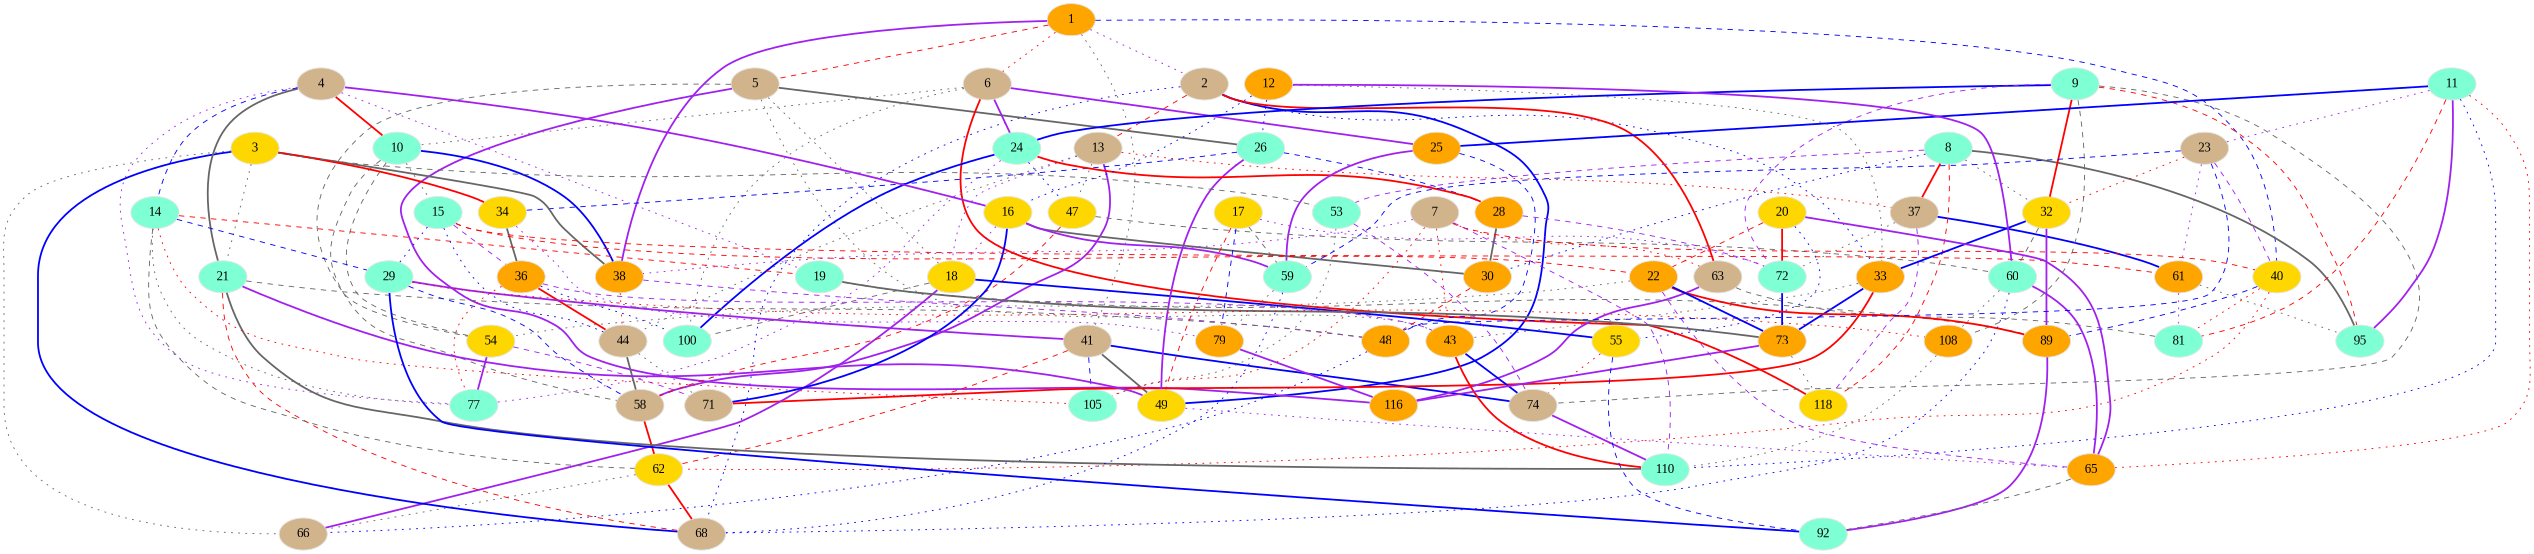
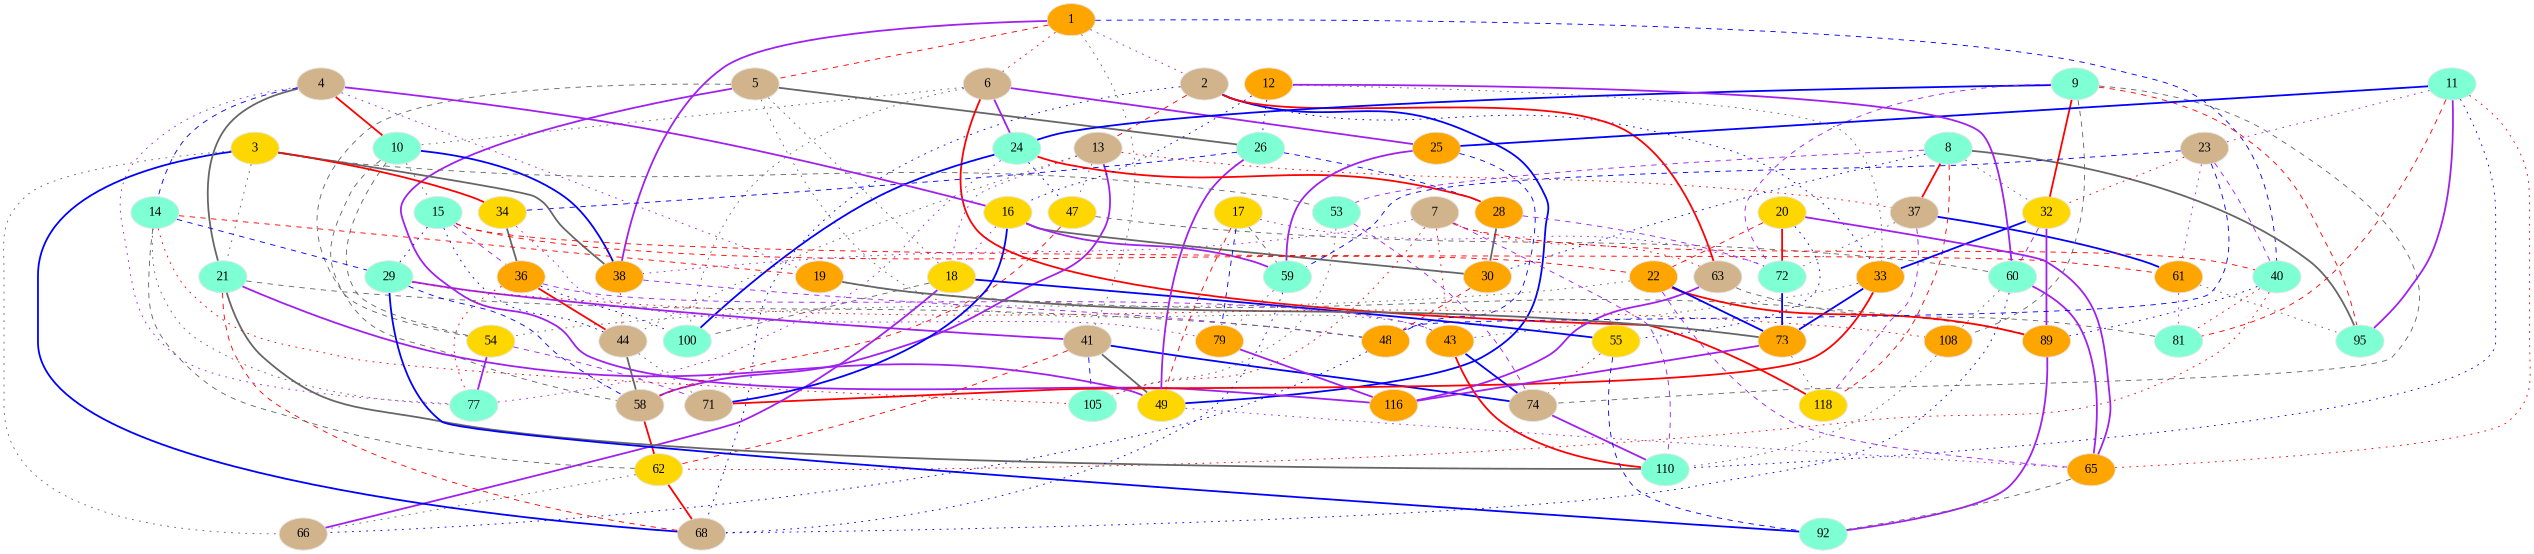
edge "32" -- "60": color gray40 -> purple
node "19": fillcolor aquamarine -> orange
node "40": fillcolor gold -> aquamarine
edge "40" -- "89": style dashed -> dotted
